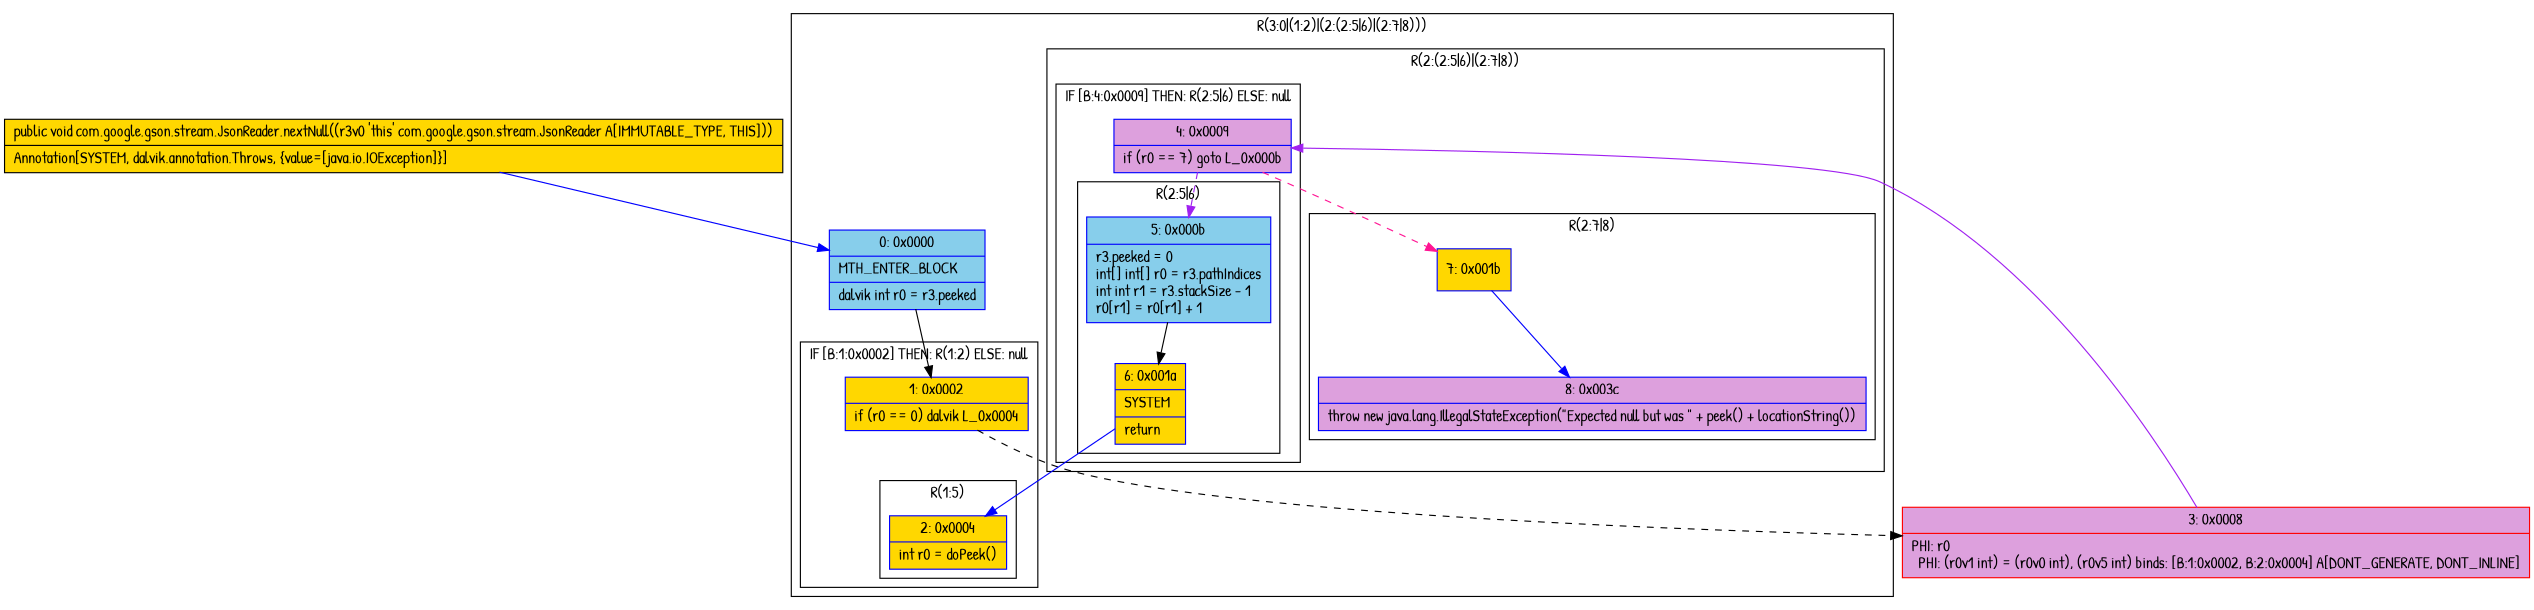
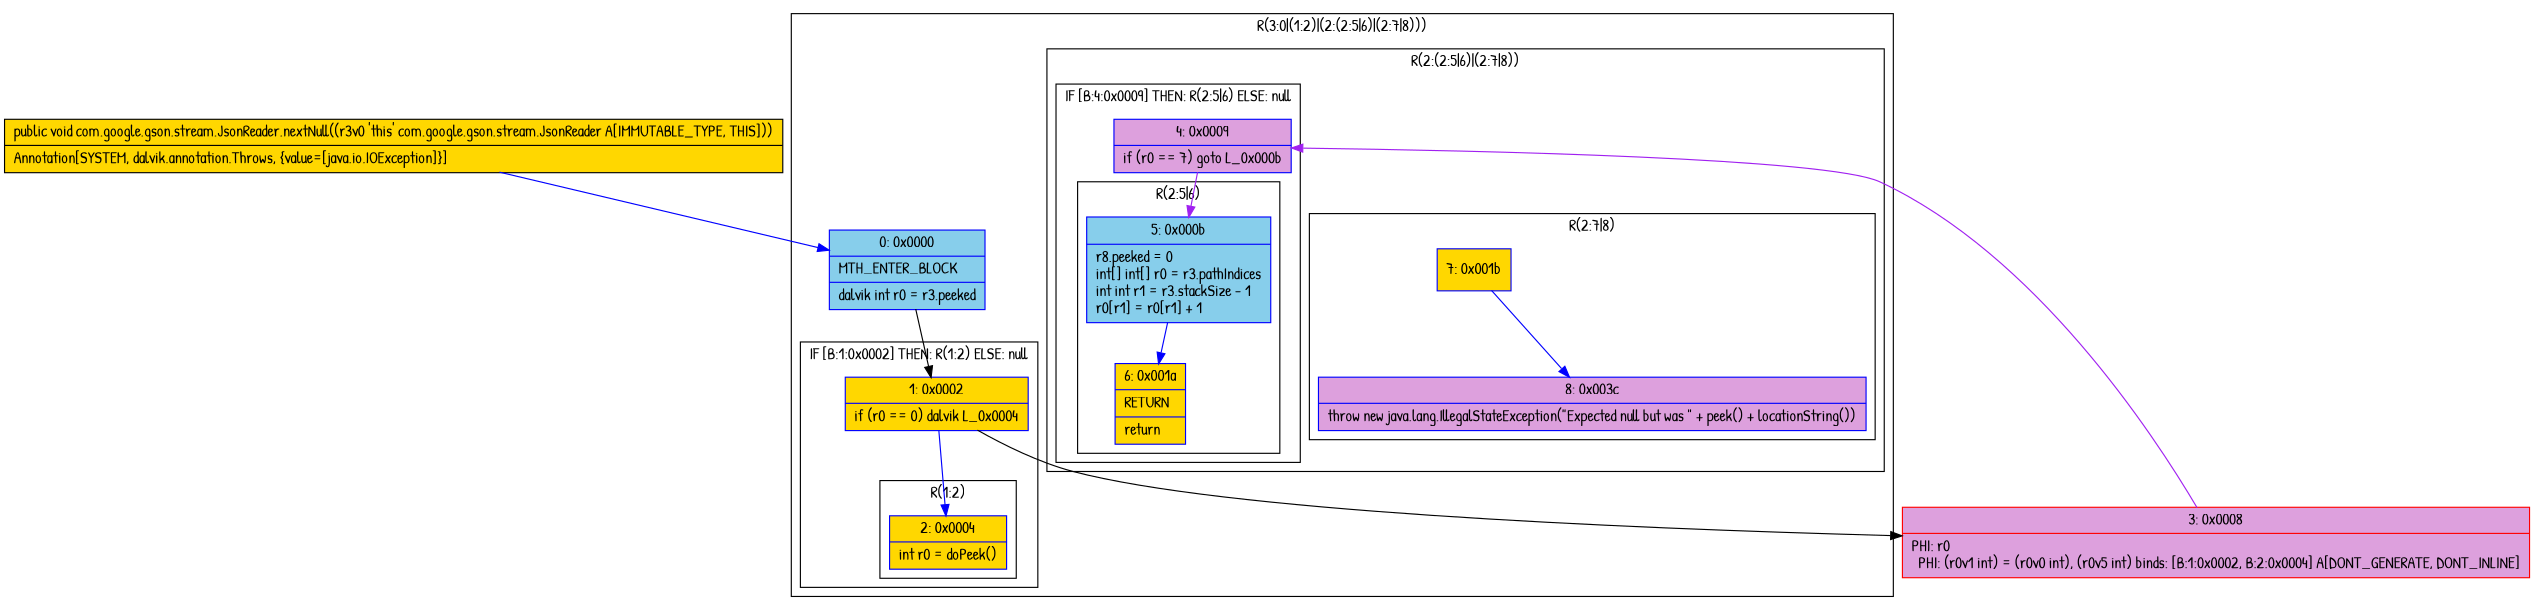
edge "4: 0x0009" -> "5: 0x000b": style dashed -> solid
edge "4: 0x0009" -> "7: 0x001b": removed
node "5: 0x000b": text "r3.peeked = 0" -> "r8.peeked = 0"
edge "5: 0x000b" -> "6: 0x001a": color black -> blue
node "6: 0x001a": text "SYSTEM" -> "RETURN"
edge "6: 0x001a" -> "2: 0x0004": now "1: 0x0002" -> "2: 0x0004"
cluster "R(1:5)": label "R(1:5)" -> "R(1:2)"
edge "1: 0x0002" -> "3: 0x0008": style dashed -> solid
